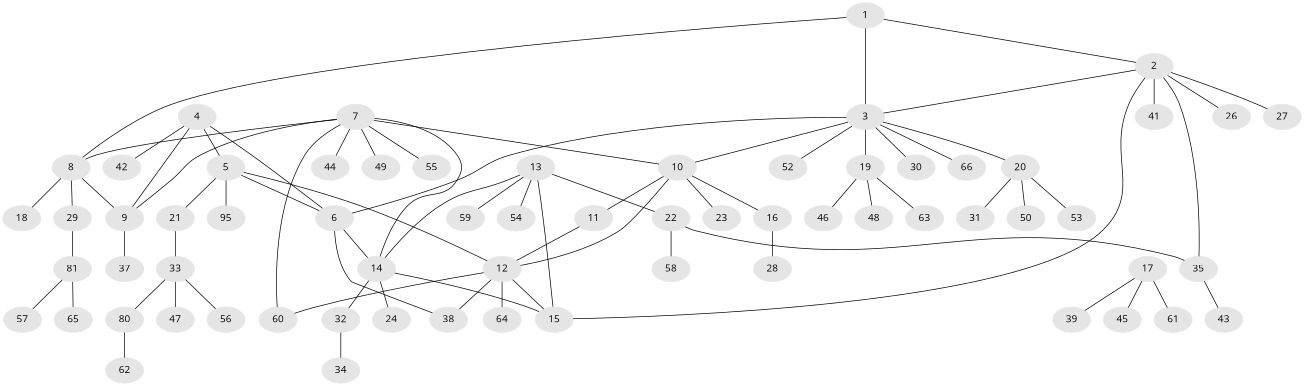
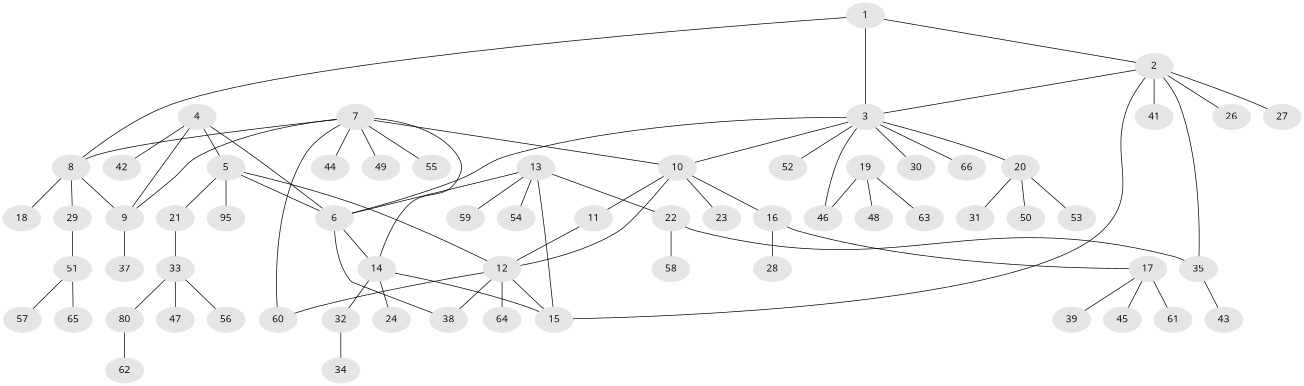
edge "3" -- "19": now "3" -- "46"
edge "13" -- "14": now "13" -- "6"
edge "16" -- "17": added
node "81": label "81" -> "51"
